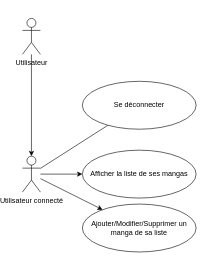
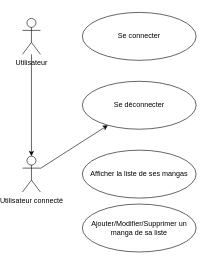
node "Se connecter": added
edge "Se déconnecter" -- "Utilisateur connecté": arrowhead none -> classic
edge "Utilisateur connecté" -> "Afficher la liste de ses mangas": removed
edge "Utilisateur connecté" -> "Ajouter/Modifier/Supprimer un manga de sa liste": removed
